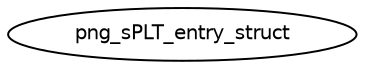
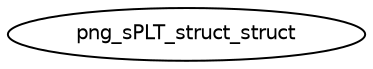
node "png_sPLT_entry_struct": label "png_sPLT_entry_struct" -> "png_sPLT_struct_struct"
